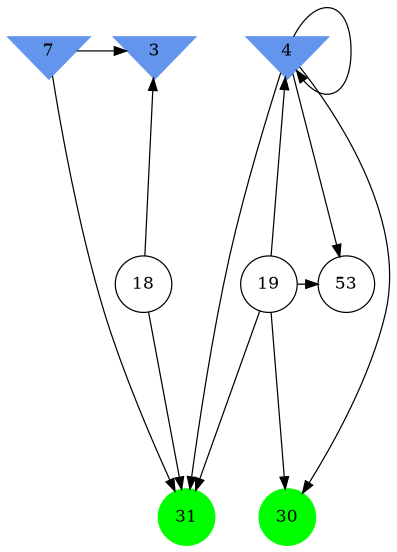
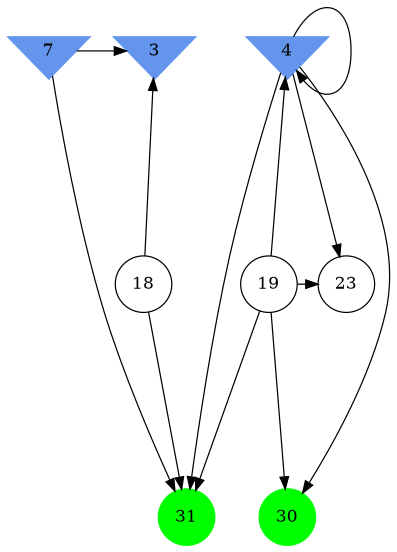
node "53": label "53" -> "23"
